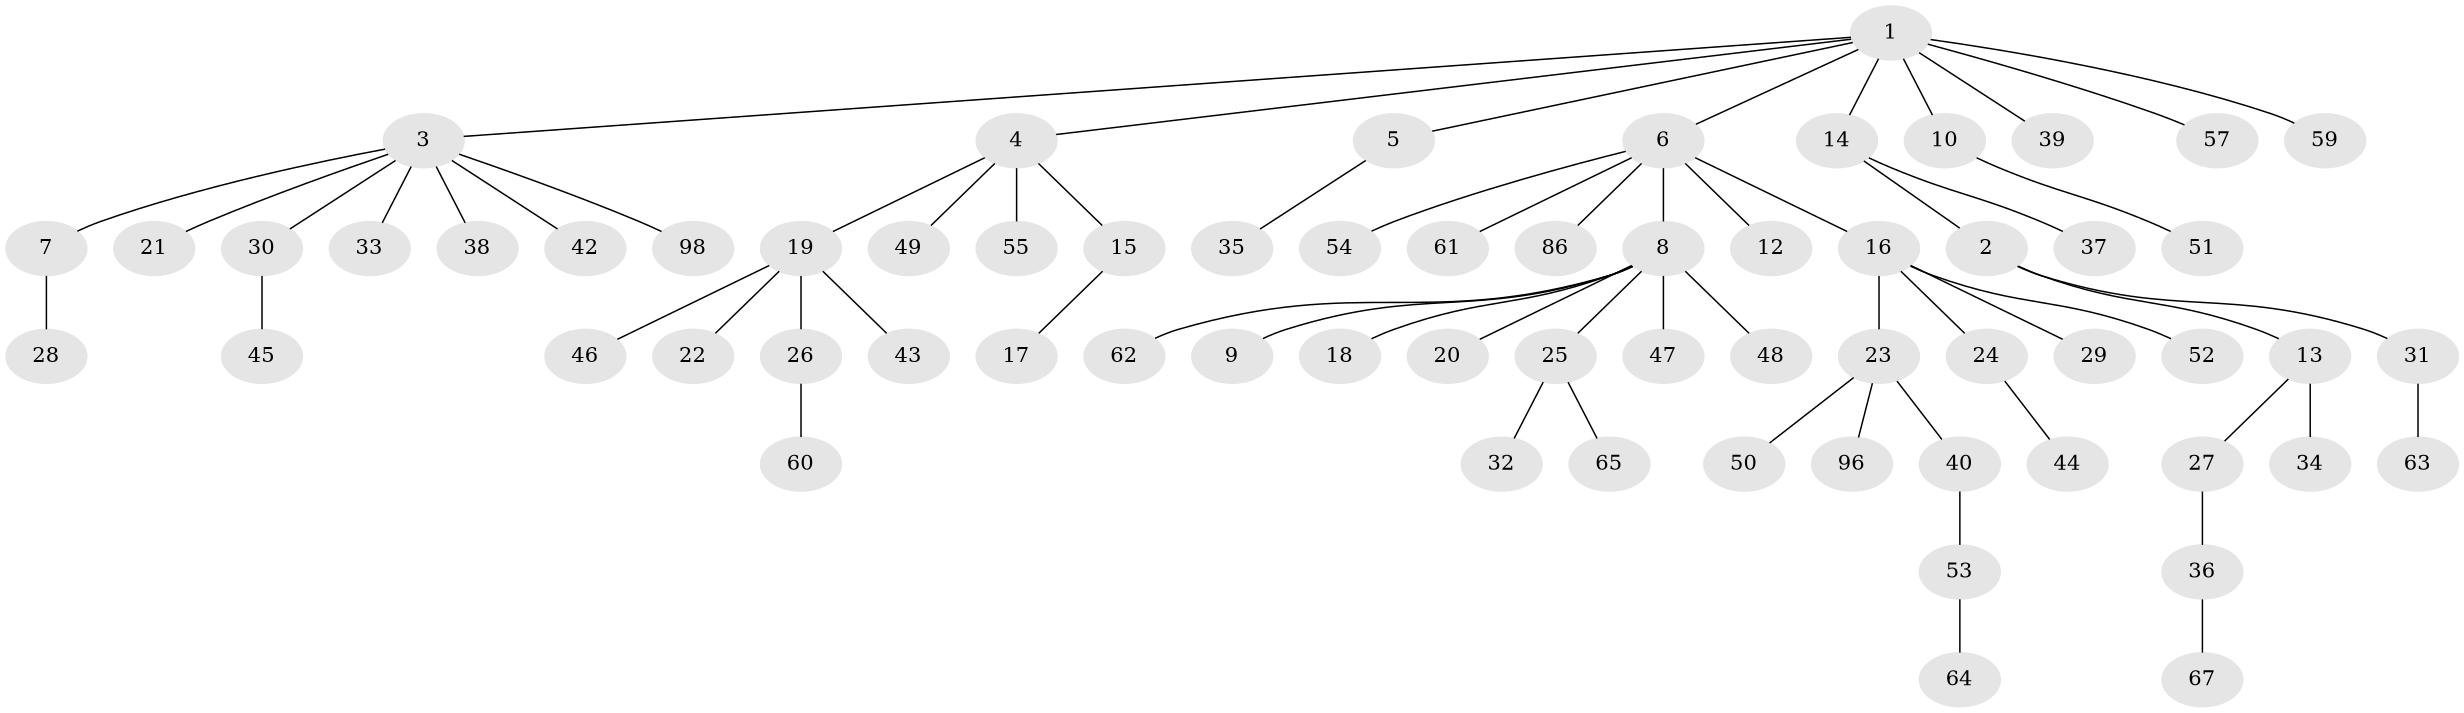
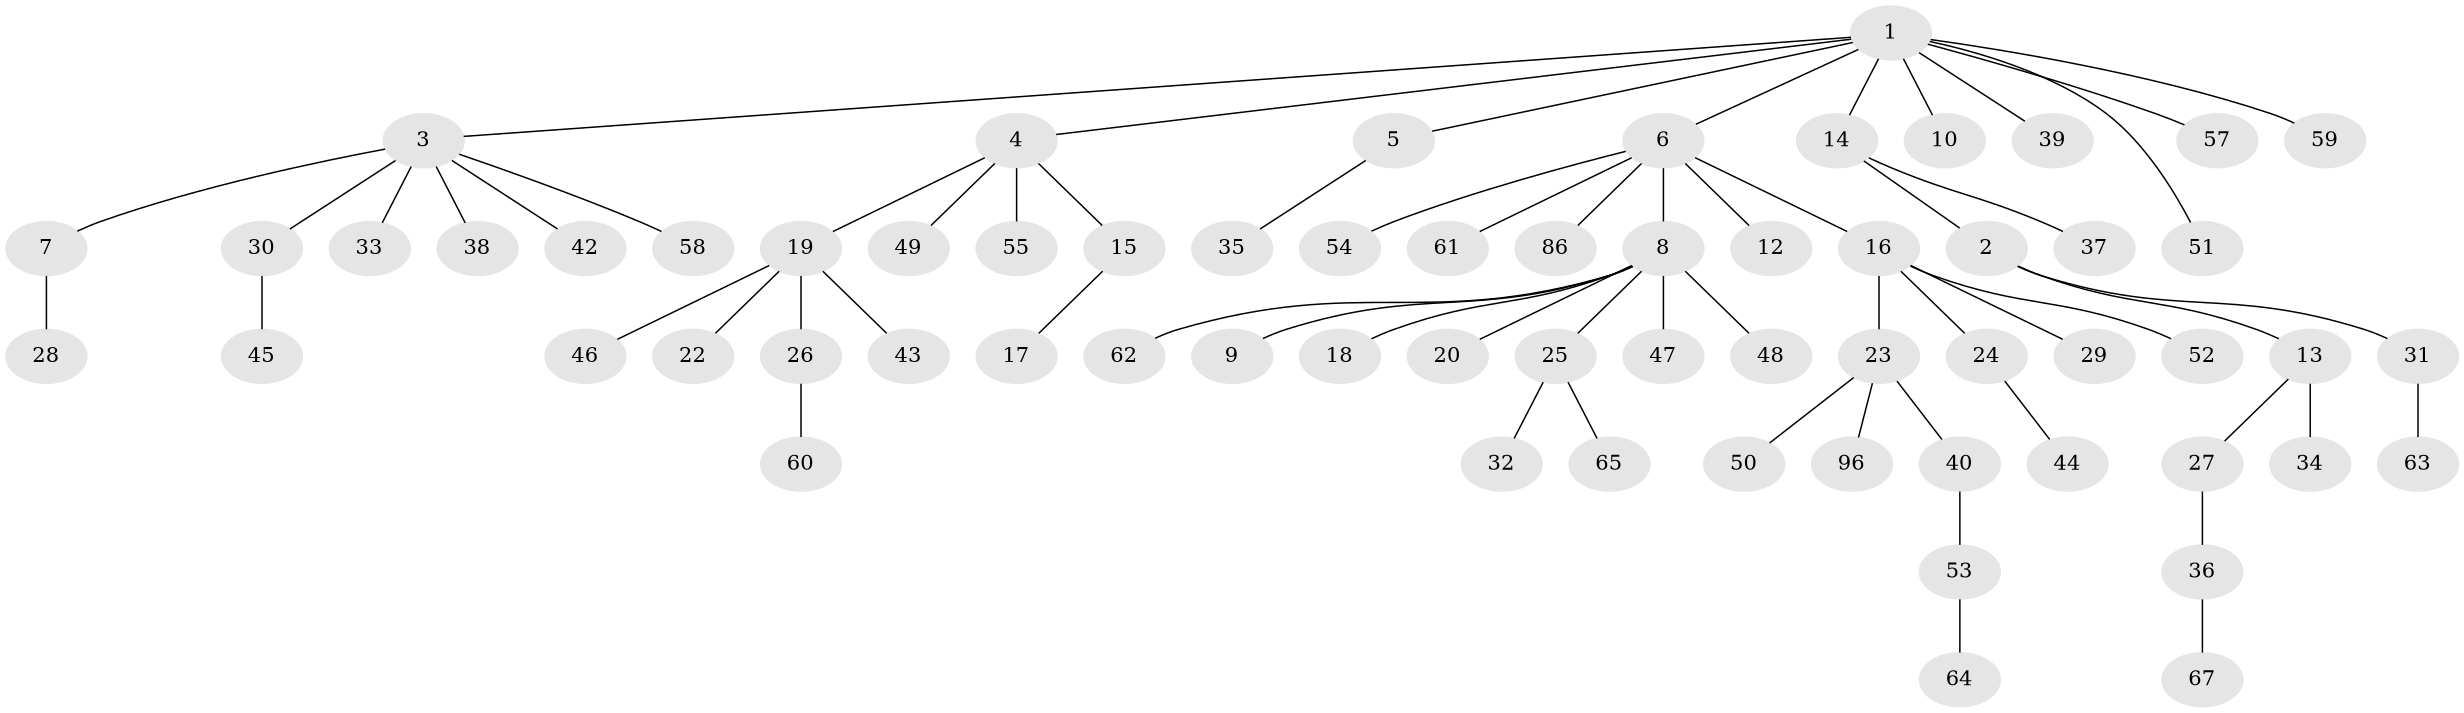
edge "10" -- "51": now "1" -- "51"
node "21": removed
node "98": label "98" -> "58"
